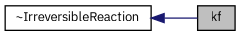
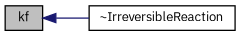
edge "kf" -> "~IrreversibleReaction": reversed
